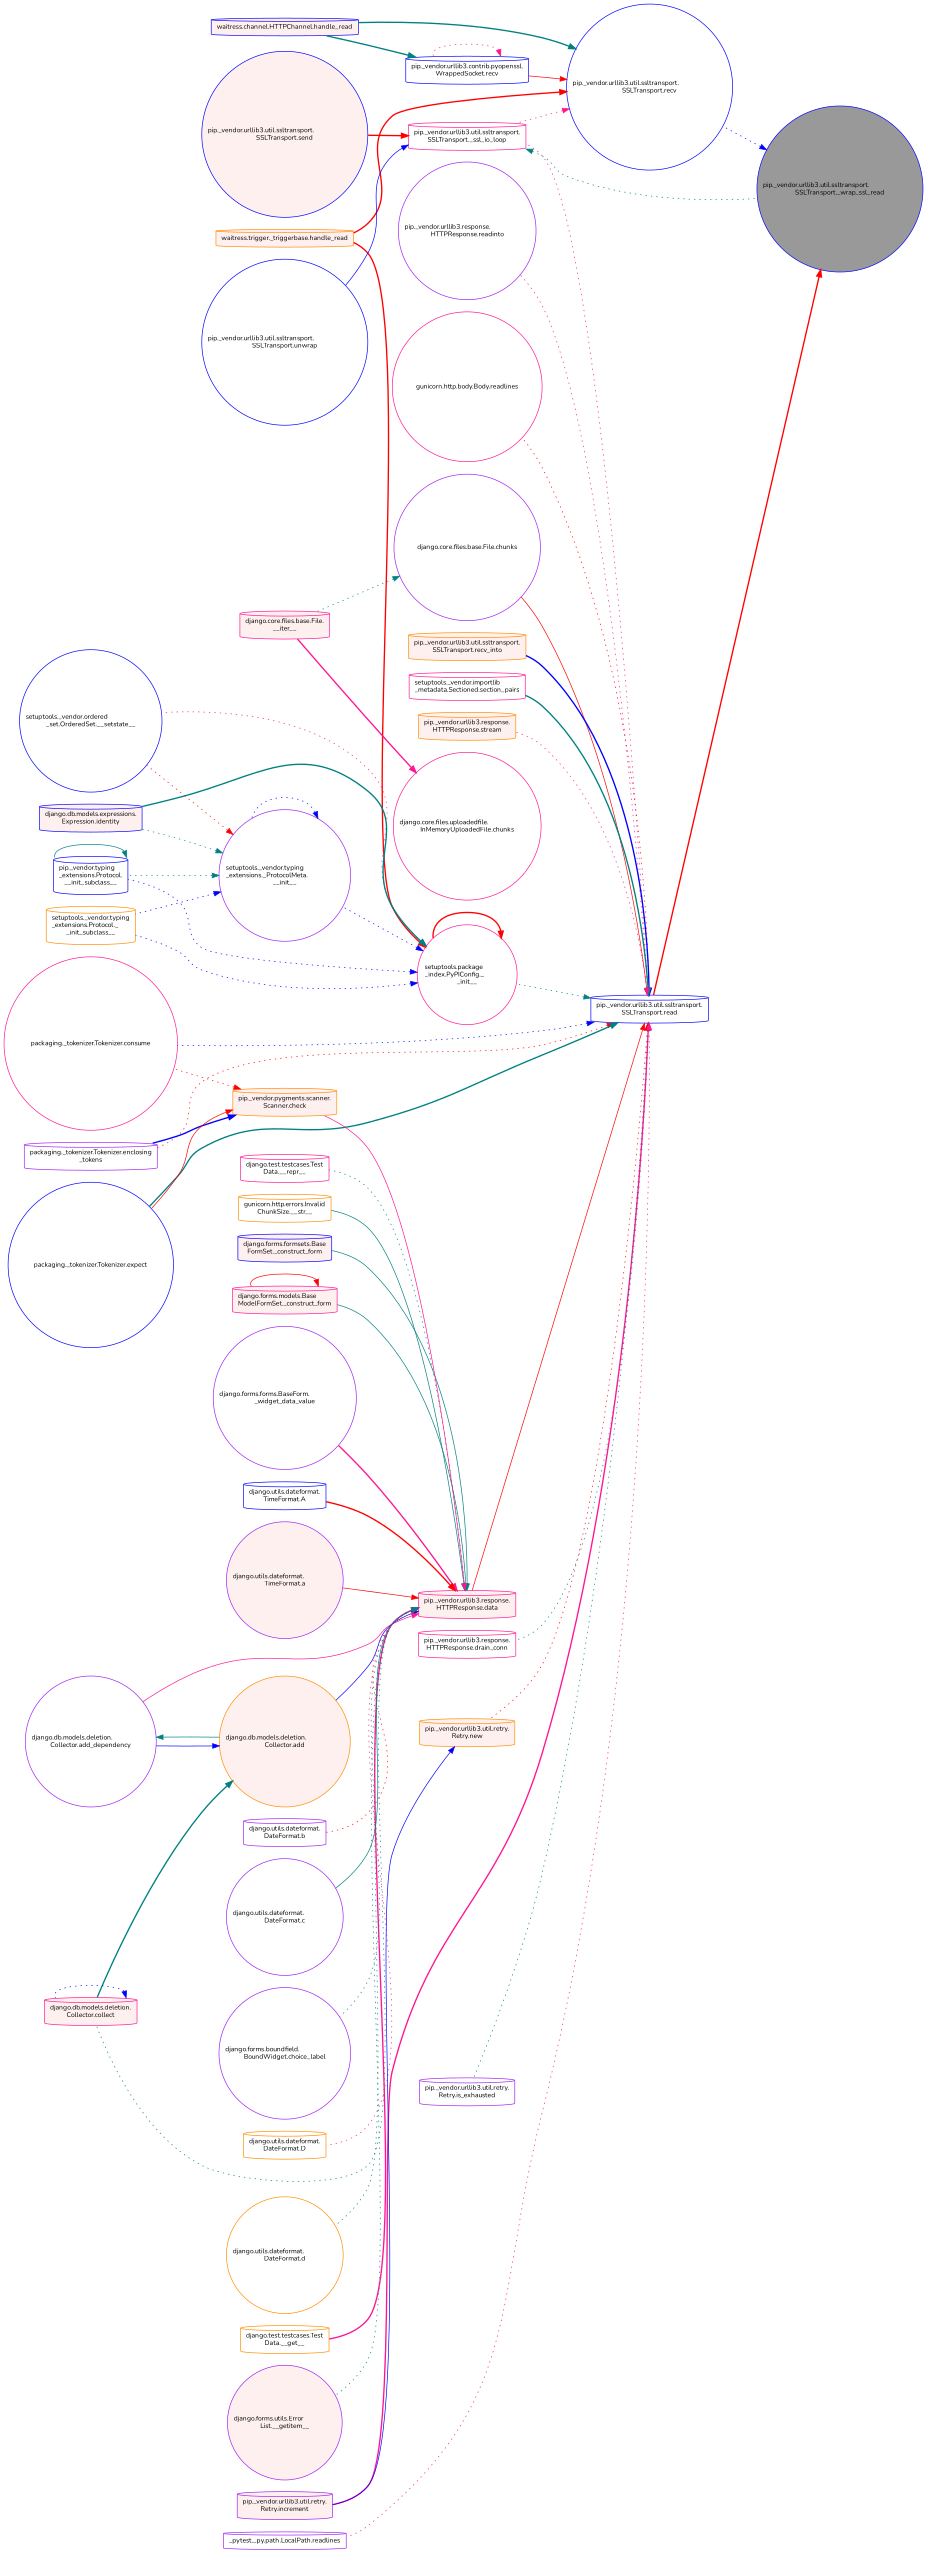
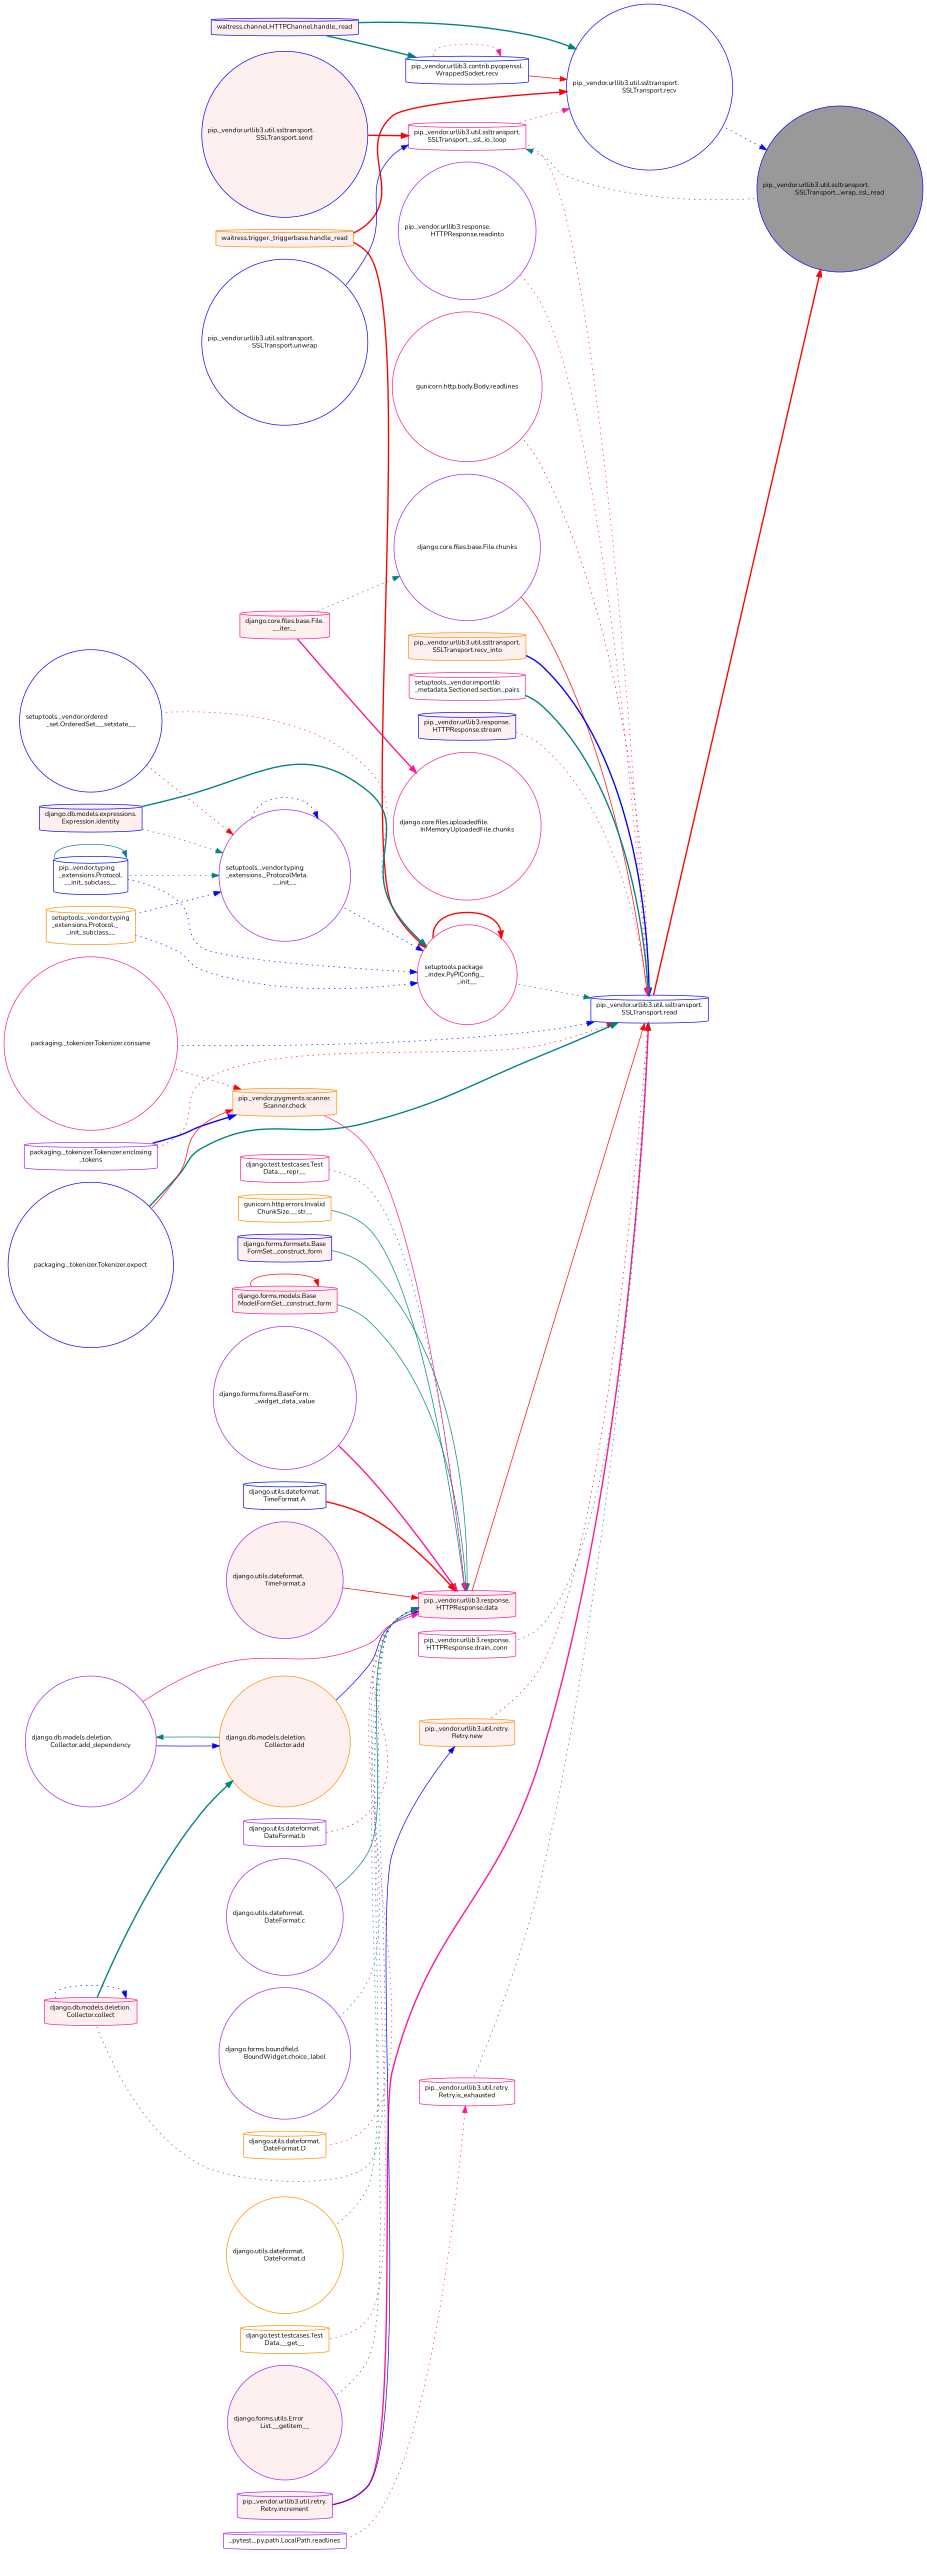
node "pip._vendor.urllib3.response. HTTPResponse.stream": color darkorange -> blue
edge "_pytest._py.path.LocalPath.readlines" -> "pip._vendor.urllib3.util.ssltransport. SSLTransport.read": now "_pytest._py.path.LocalPath.readlines" -> "pip._vendor.urllib3.util.retry. Retry.is_exhausted"
edge "django.test.testcases.Test Data.__get__" -> "pip._vendor.urllib3.response. HTTPResponse.data": style bold -> dotted
node "pip._vendor.urllib3.util.retry. Retry.is_exhausted": color purple -> deeppink
